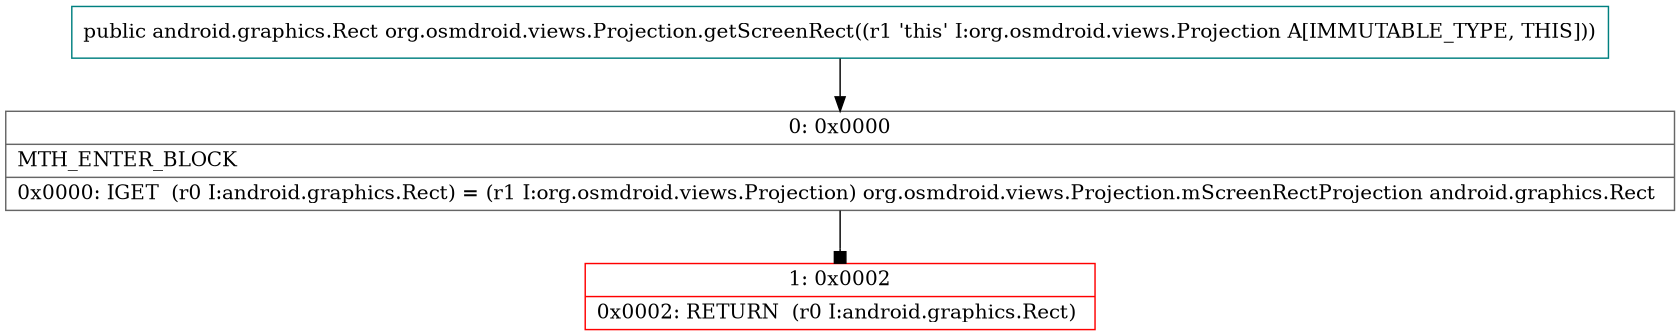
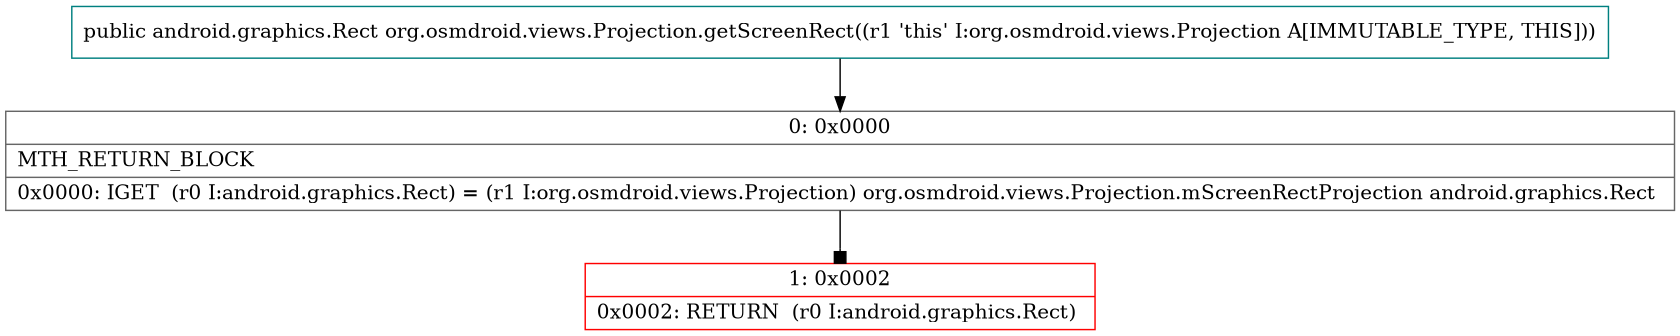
node "0: 0x0000": text "MTH_ENTER_BLOCK" -> "MTH_RETURN_BLOCK"
